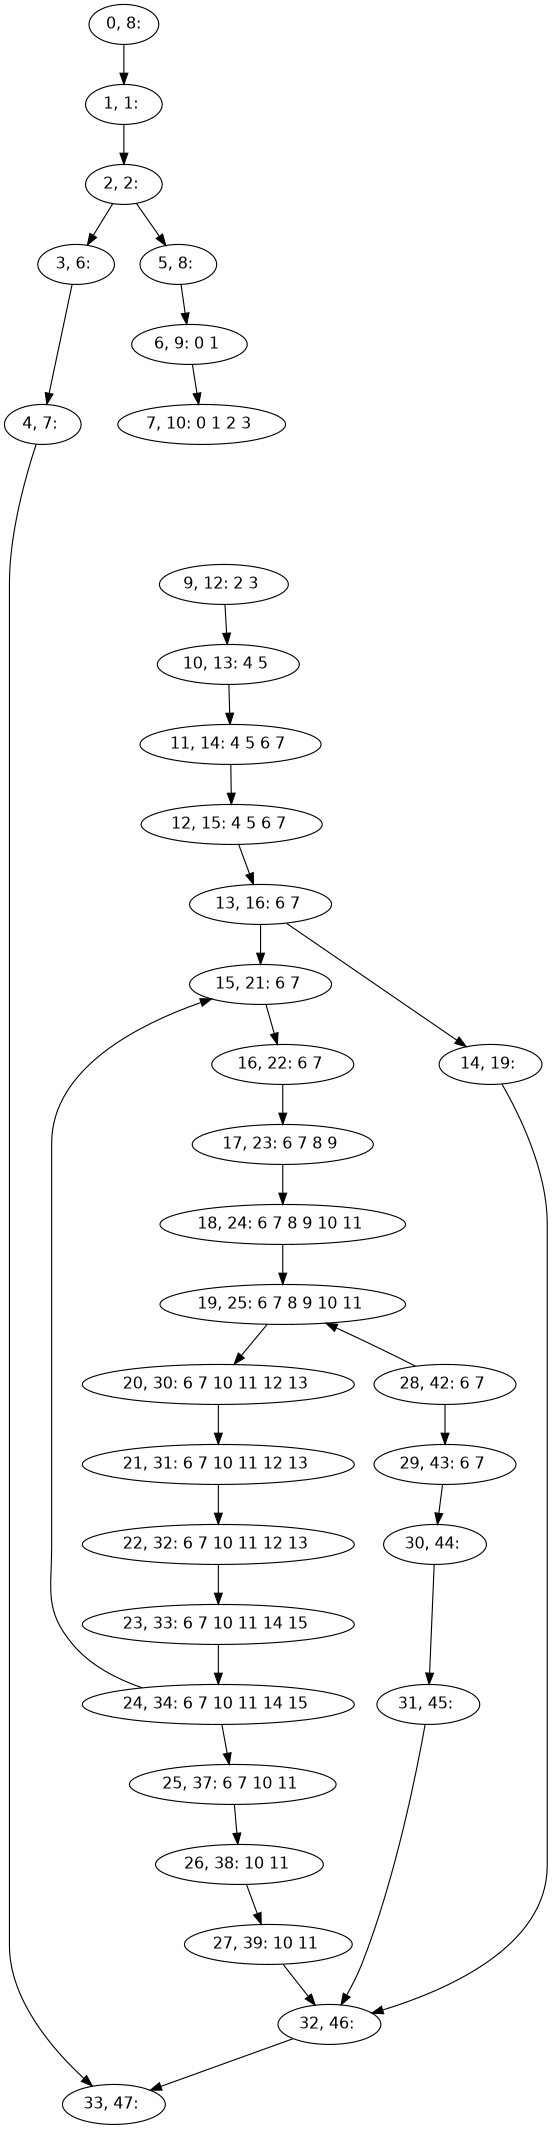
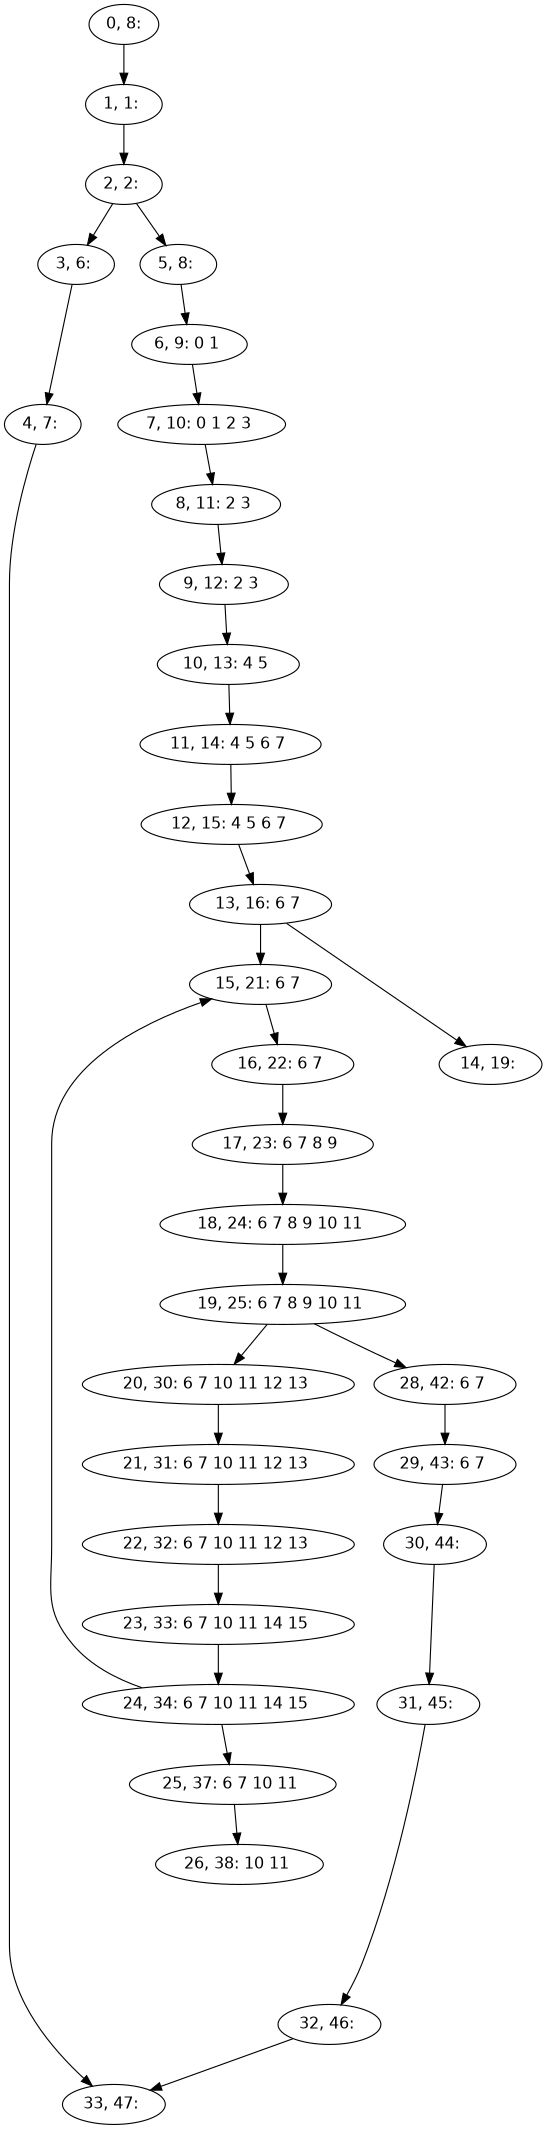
node "8, 11: 2 3": added
edge "28, 42: 6 7" -> "19, 25: 6 7 8 9 10 11": reversed
edge "14, 19:" -> "32, 46:": removed
node "27, 39: 10 11": removed
